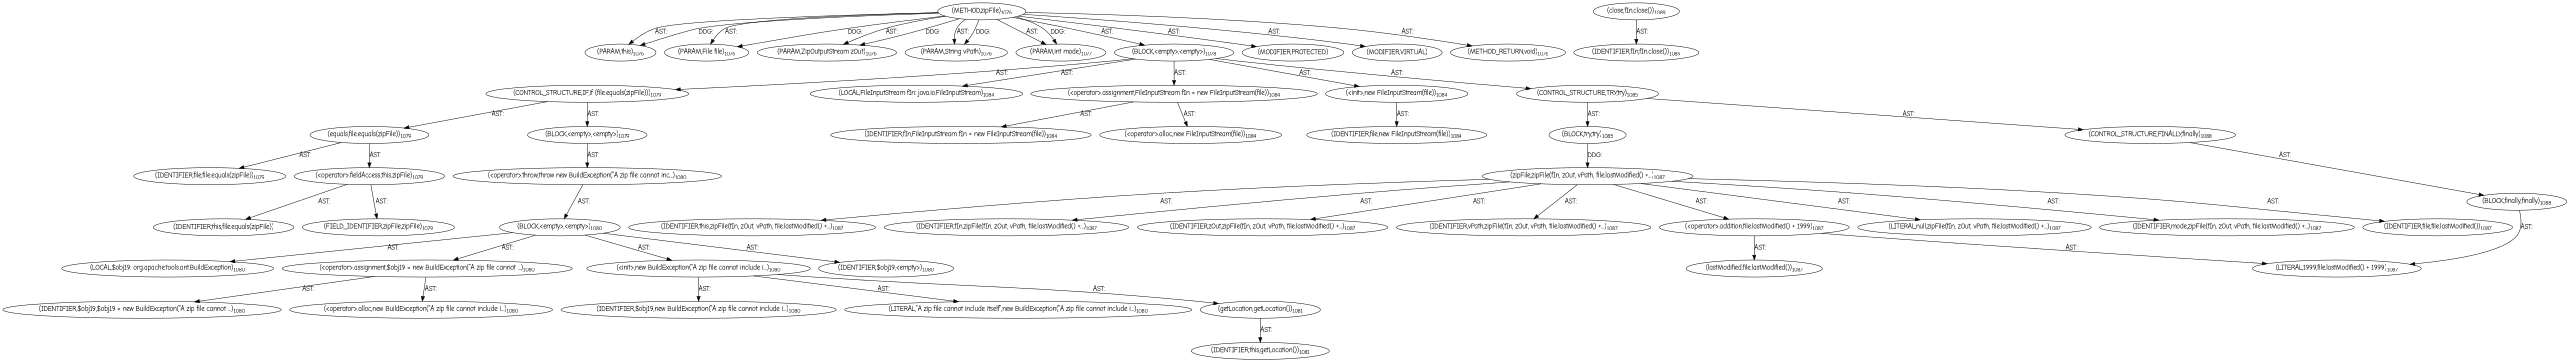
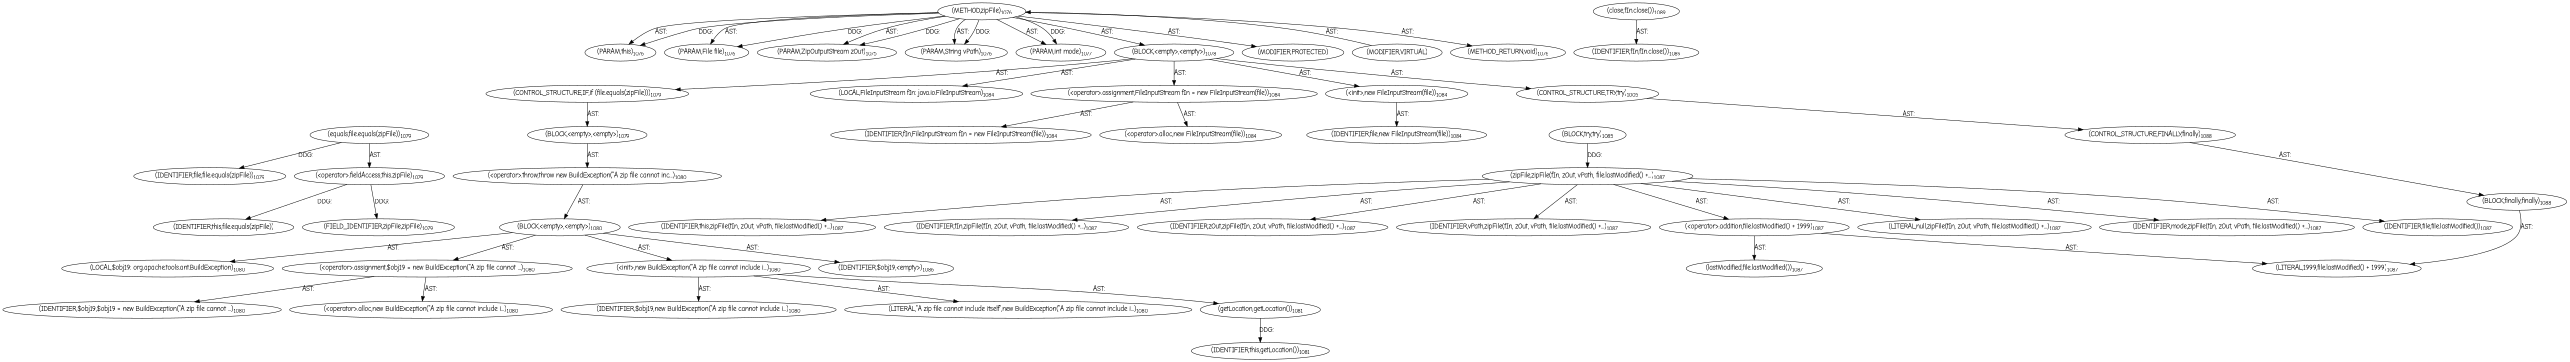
edge "(METHOD,zipFile)" -> "(MODIFIER,VIRTUAL)": reversed
node "(PARAM,ZipOutputStream zOut)": text "1076" -> "1075"
node "(CONTROL_STRUCTURE,TRY,try)": text "1085" -> "1005"
edge "(CONTROL_STRUCTURE,TRY,try)" -> "(BLOCK,try,try)": removed, label "AST:"
edge "(CONTROL_STRUCTURE,IF,if (file.equals(zipFile)))" -> "(equals,file.equals(zipFile))": removed, label "AST:"
edge "(equals,file.equals(zipFile))" -> "(IDENTIFIER,file,file.equals(zipFile))": label "AST: " -> "DDG: "
edge "(<operator>.fieldAccess,this.zipFile)" -> "(IDENTIFIER,this,file.equals(zipFile))": label "AST: " -> "DDG: "
edge "(<operator>.fieldAccess,this.zipFile)" -> "(FIELD_IDENTIFIER,zipFile,zipFile)": label "AST: " -> "DDG: "
node "(IDENTIFIER,$obj19,<empty>)": text "1080" -> "1086"
edge "(getLocation,getLocation())" -> "(IDENTIFIER,this,getLocation())": label "AST: " -> "DDG: "
